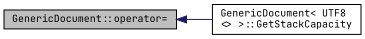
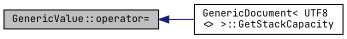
node "GenericDocument::operator=": label "GenericDocument::operator=" -> "GenericValue::operator="
